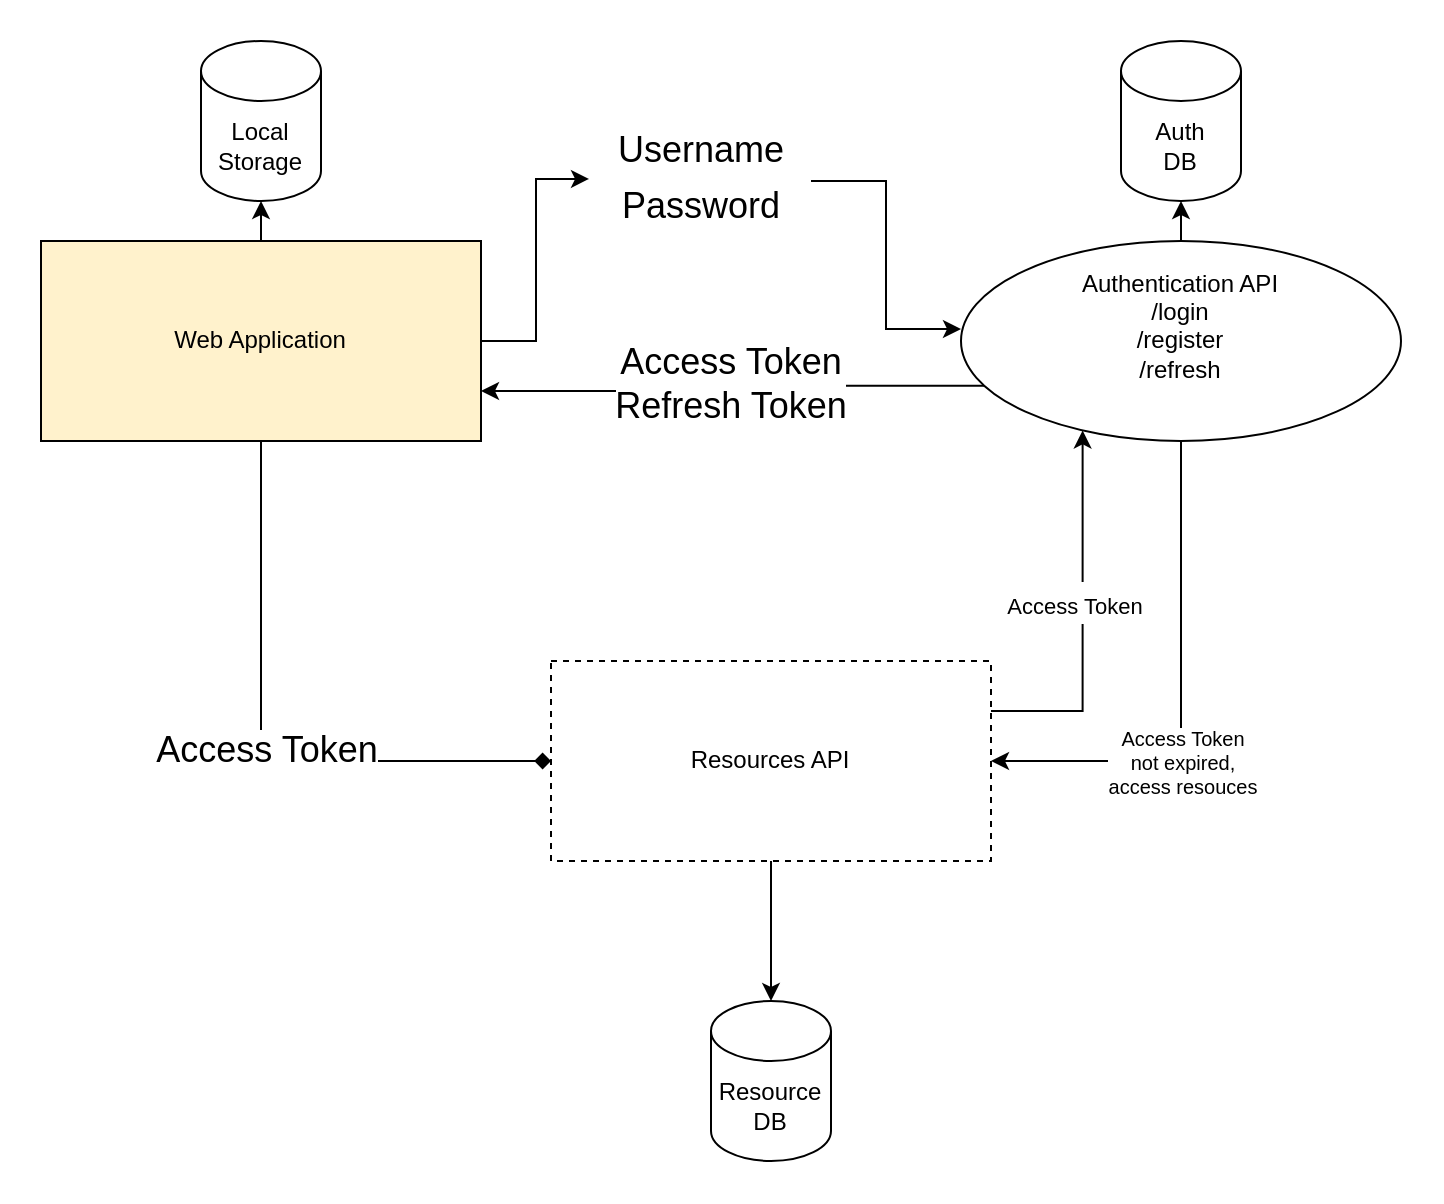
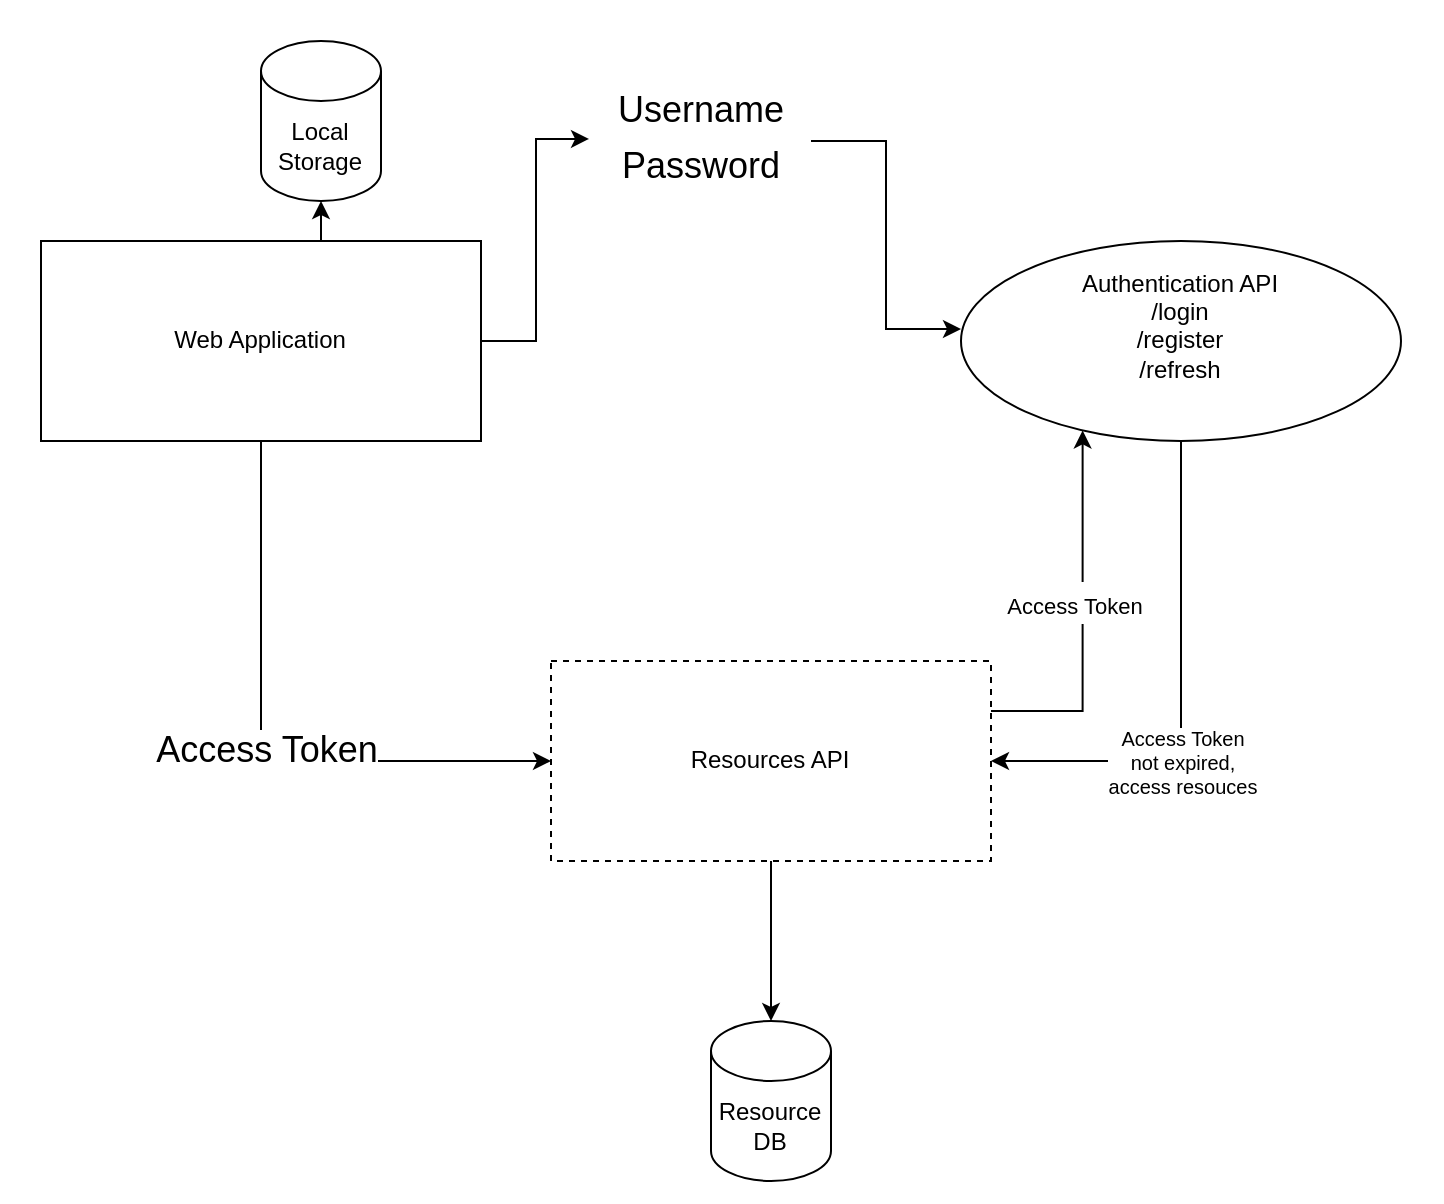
node "Local Storage": moved (261, 121) -> (321, 121)
node "Auth DB": removed
node "Username Password": moved (701, 181) -> (701, 141)
edge "Authentication API /login /register /refresh" -> "Auth DB": removed
node "Web Application": fillcolor #fff2cc -> #ffffff
edge "Authentication API /login /register /refresh" -> "Web Application": removed, label "Access Token Refresh Token"
edge "Web Application" -> "Resources API": arrowhead diamond -> classic
node "Resource DB": moved (771, 1081) -> (771, 1101)
